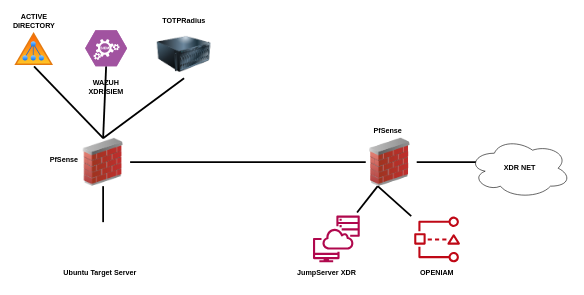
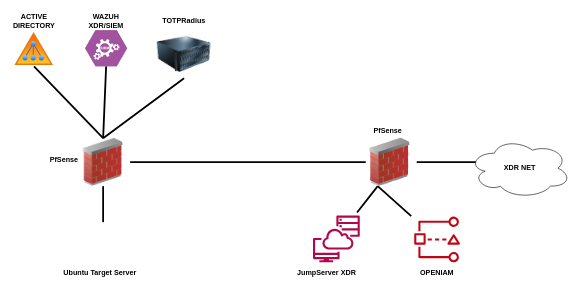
node "WAZUH XDR/SIEM": moved (106, 87) -> (106, 21)
